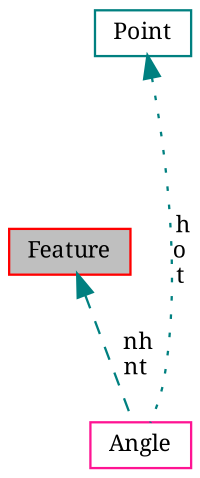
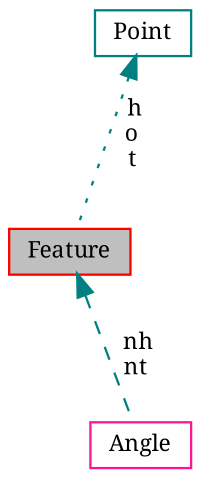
edge "Angle" -> "Point": now "Feature" -> "Point"
